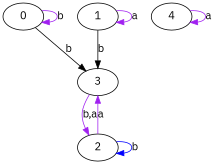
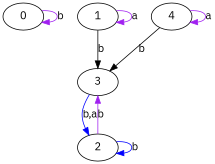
edge "0" -> "3": now "4" -> "3"
edge "3" -> "2": color purple -> blue
edge "2" -> "3": label "a" -> "b"
